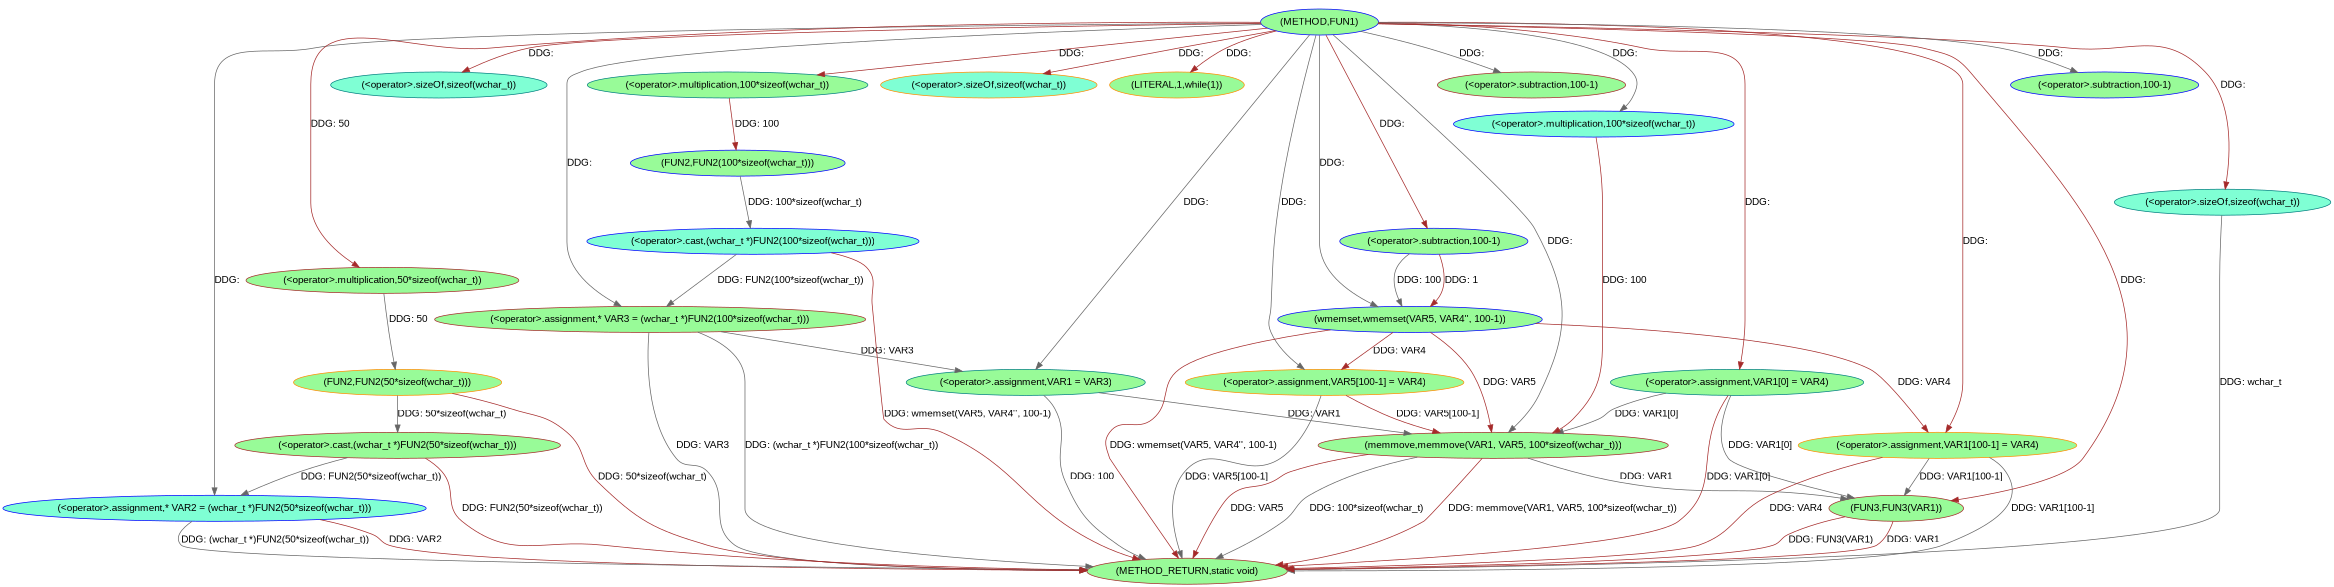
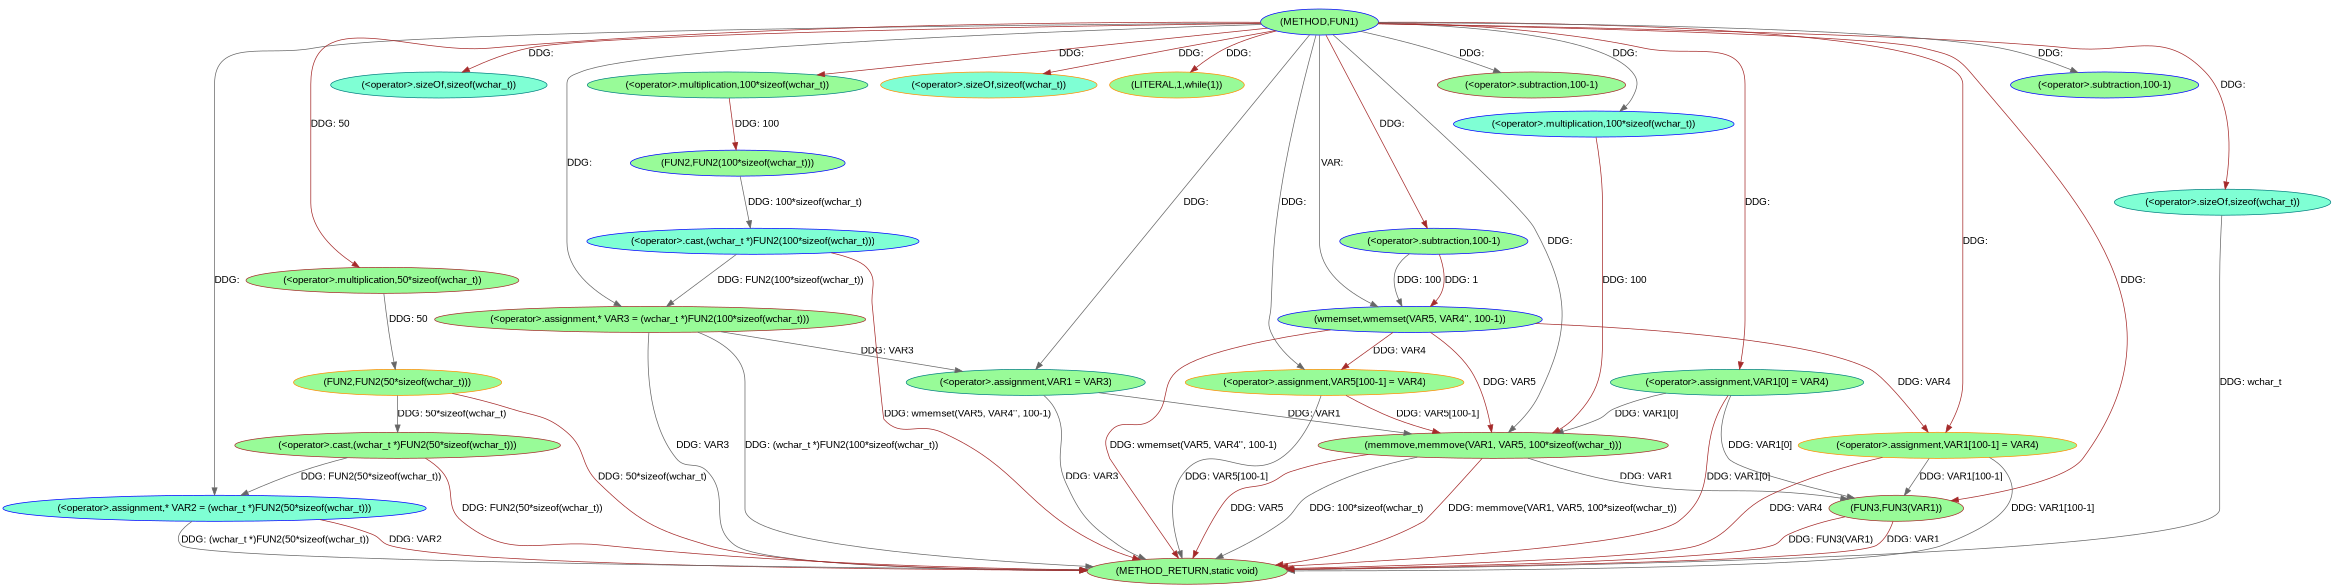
edge "(METHOD,FUN1)" -> "(wmemset,wmemset(VAR5, VAR4'', 100-1))": label "DDG: " -> "VAR: "
edge "(<operator>.assignment,VAR1 = VAR3)" -> "(METHOD_RETURN,static void)": label "DDG: 100" -> "DDG: VAR3"
